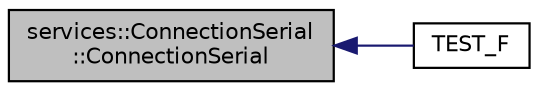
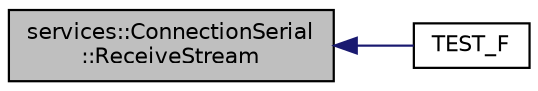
node "services::ConnectionSerial ::ConnectionSerial": label "services::ConnectionSerial ::ConnectionSerial" -> "services::ConnectionSerial ::ReceiveStream"
